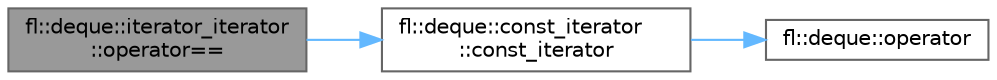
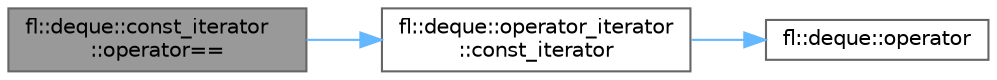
node "fl::deque::iterator_iterator ::operator==": label "fl::deque::iterator_iterator ::operator==" -> "fl::deque::const_iterator ::operator=="
node "fl::deque::const_iterator ::const_iterator": label "fl::deque::const_iterator ::const_iterator" -> "fl::deque::operator_iterator ::const_iterator"
